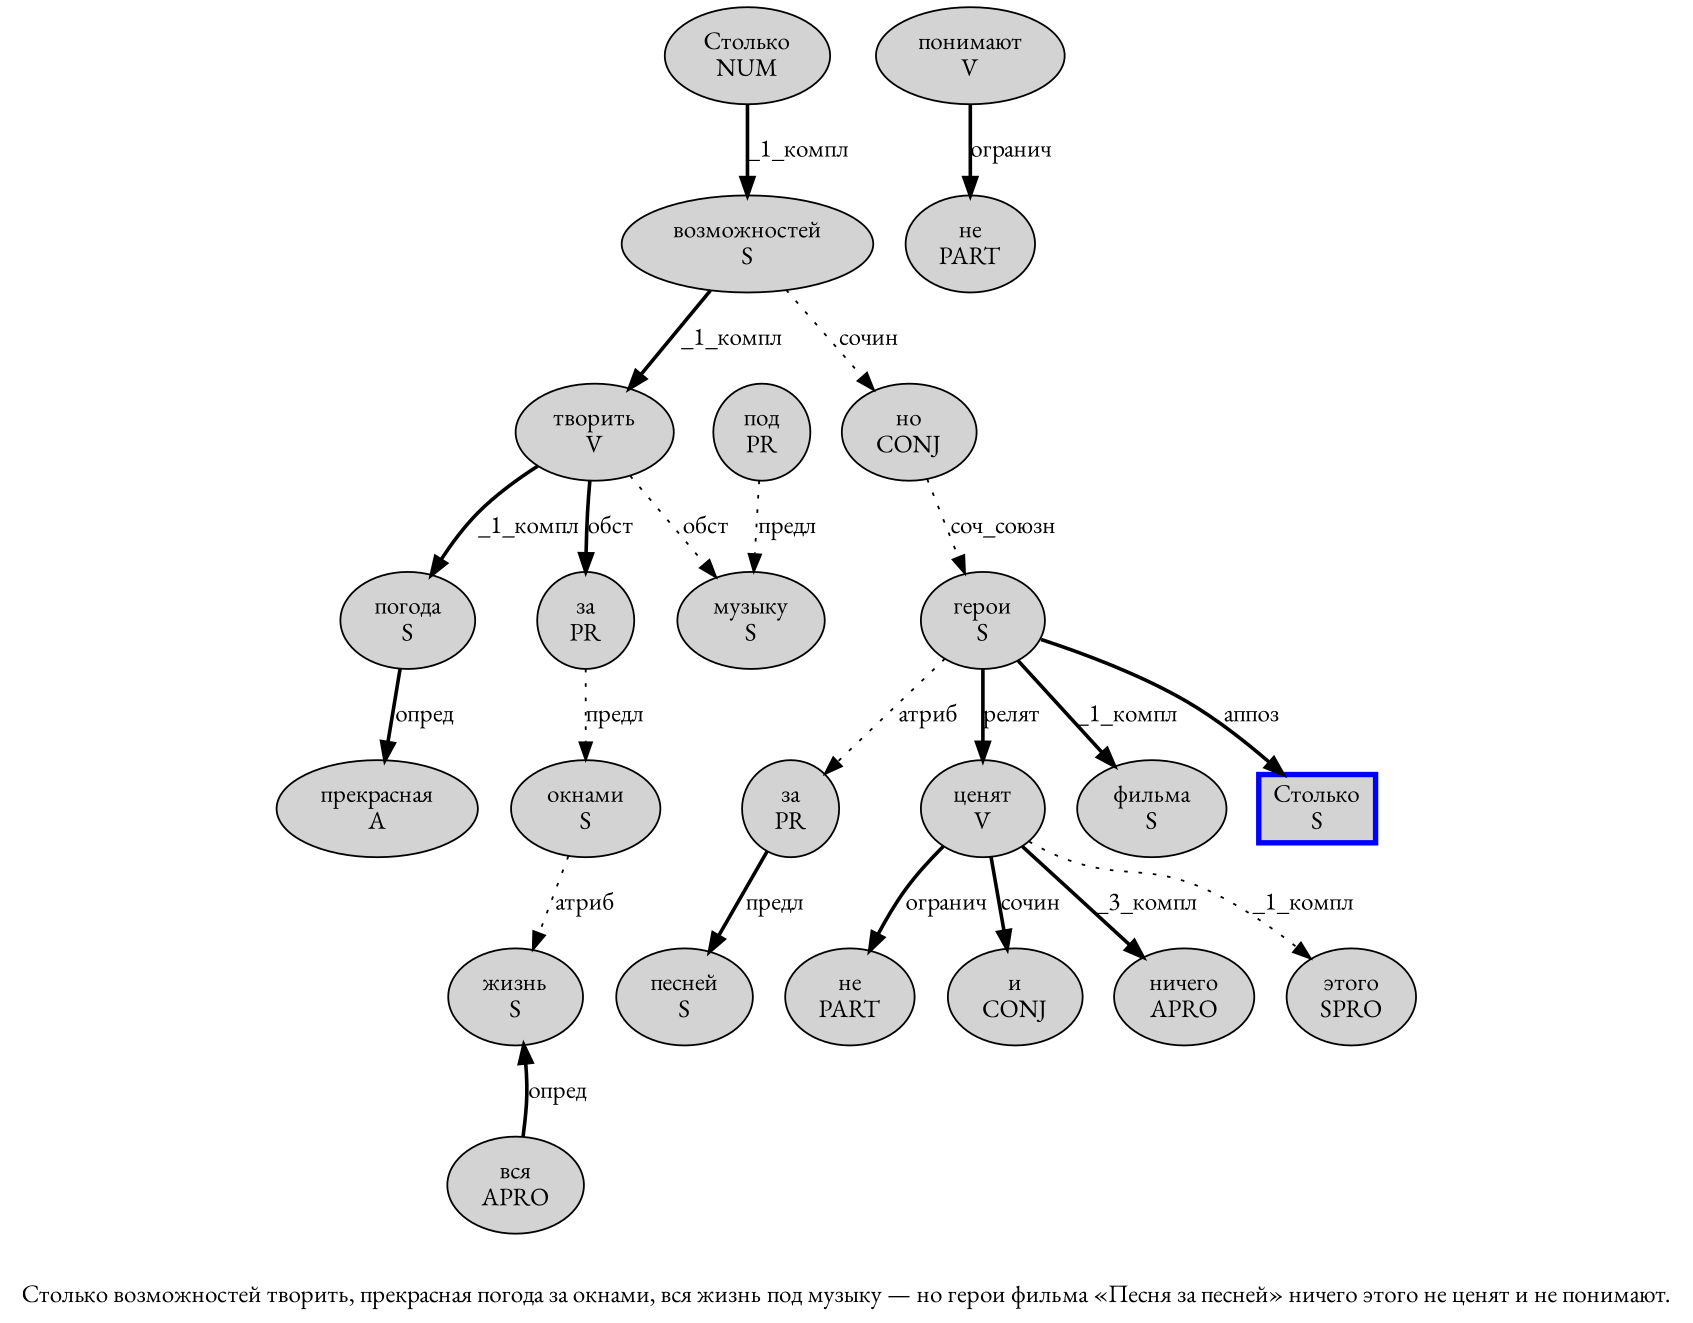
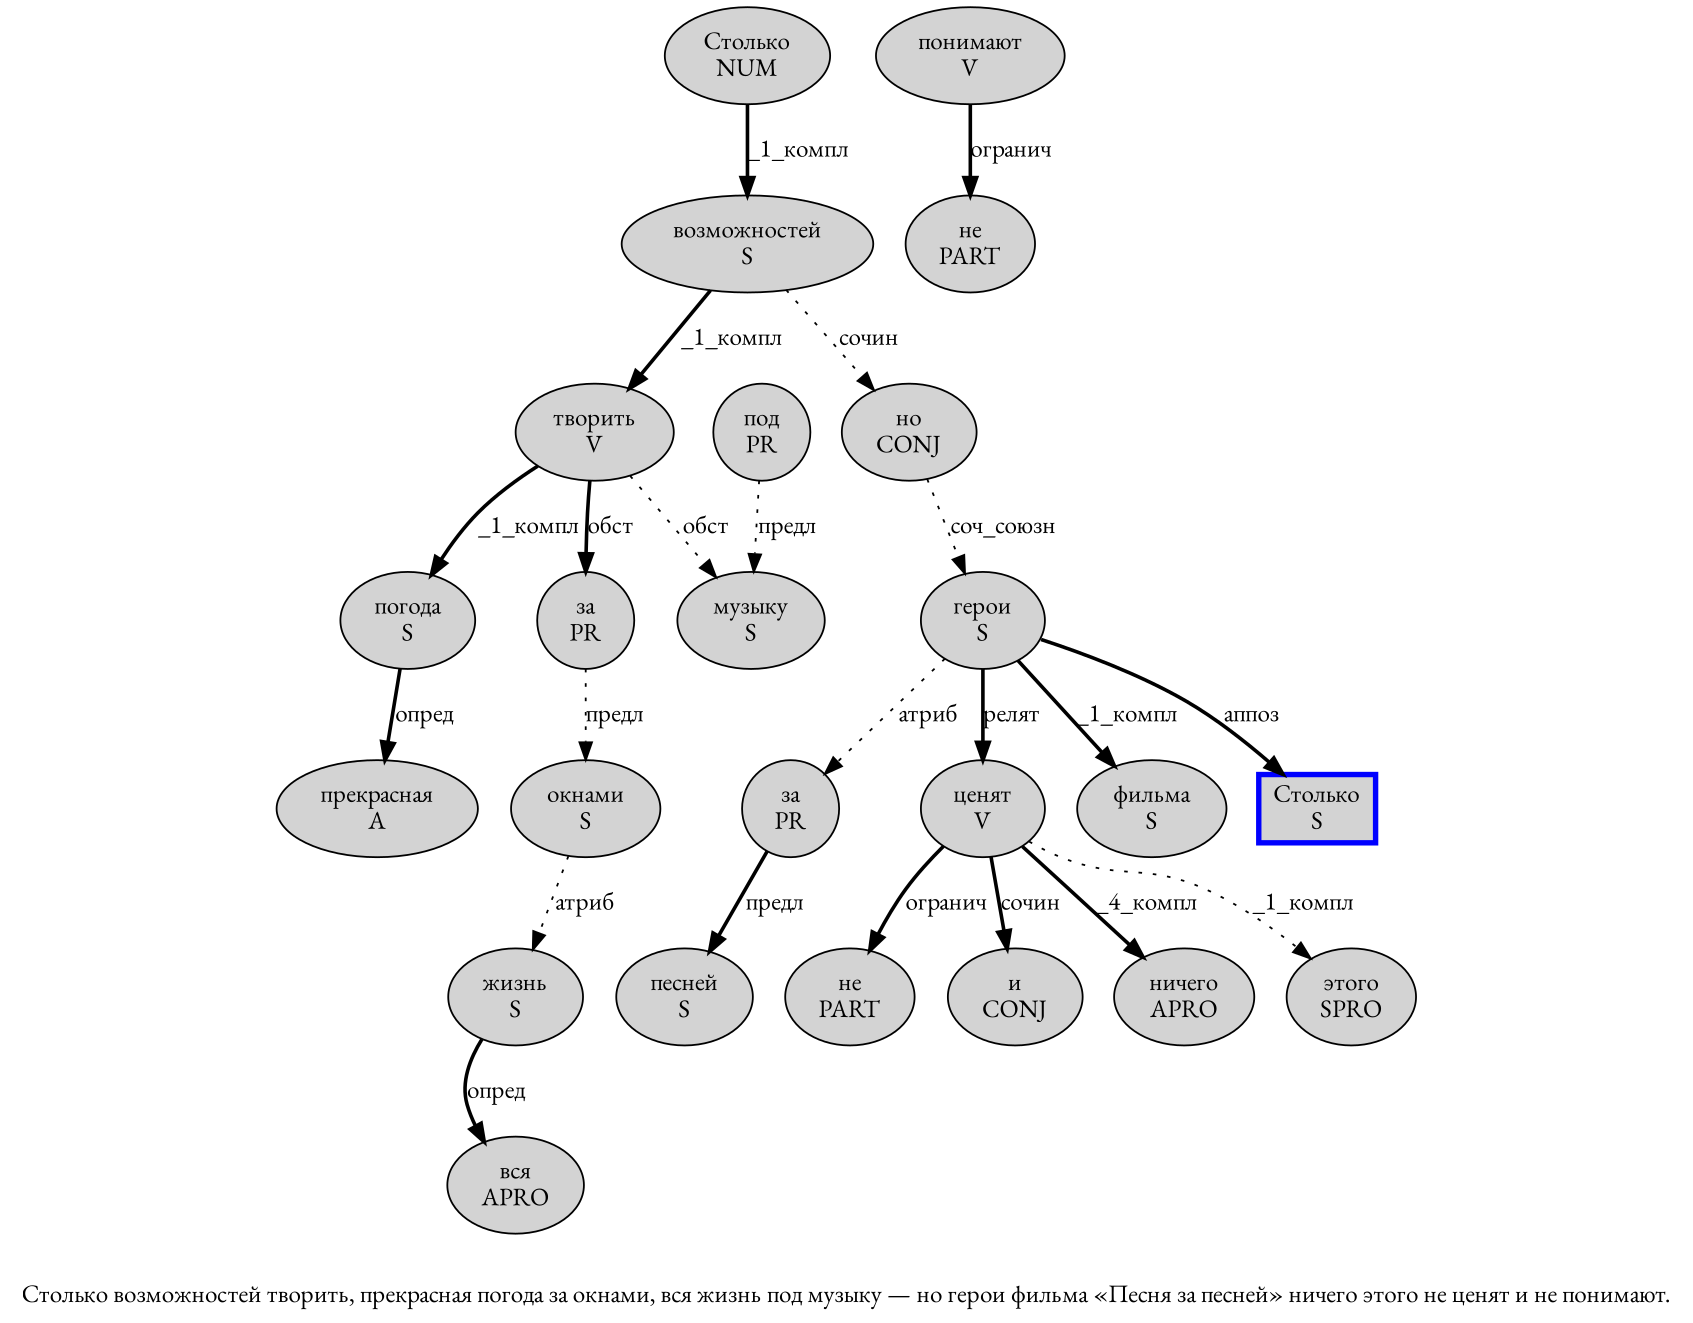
edge "ценят V" -> "ничего APRO": label "_3_компл" -> "_4_компл"
edge "вся APRO" -> "жизнь S": reversed
